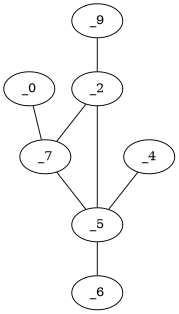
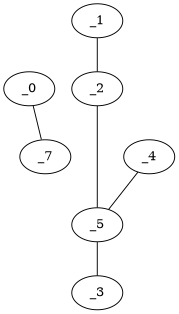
node "_9": label "_9" -> "_1"
edge "_2" -- "_7": removed
edge "_7" -- "_5": removed
node "_6": label "_6" -> "_3"
